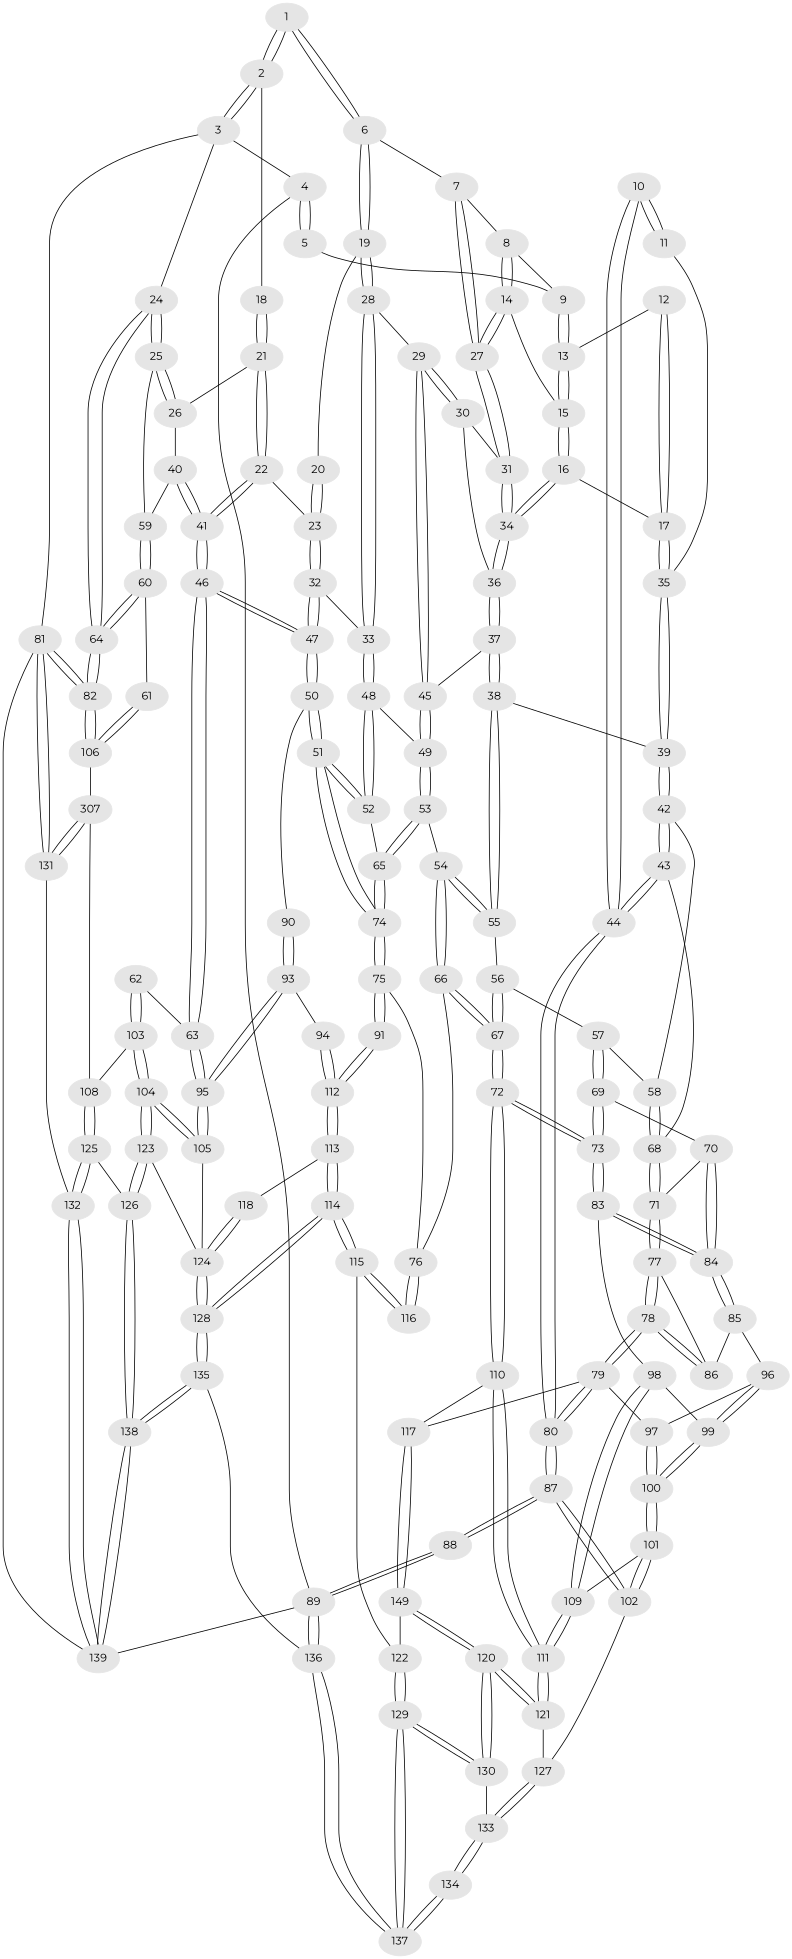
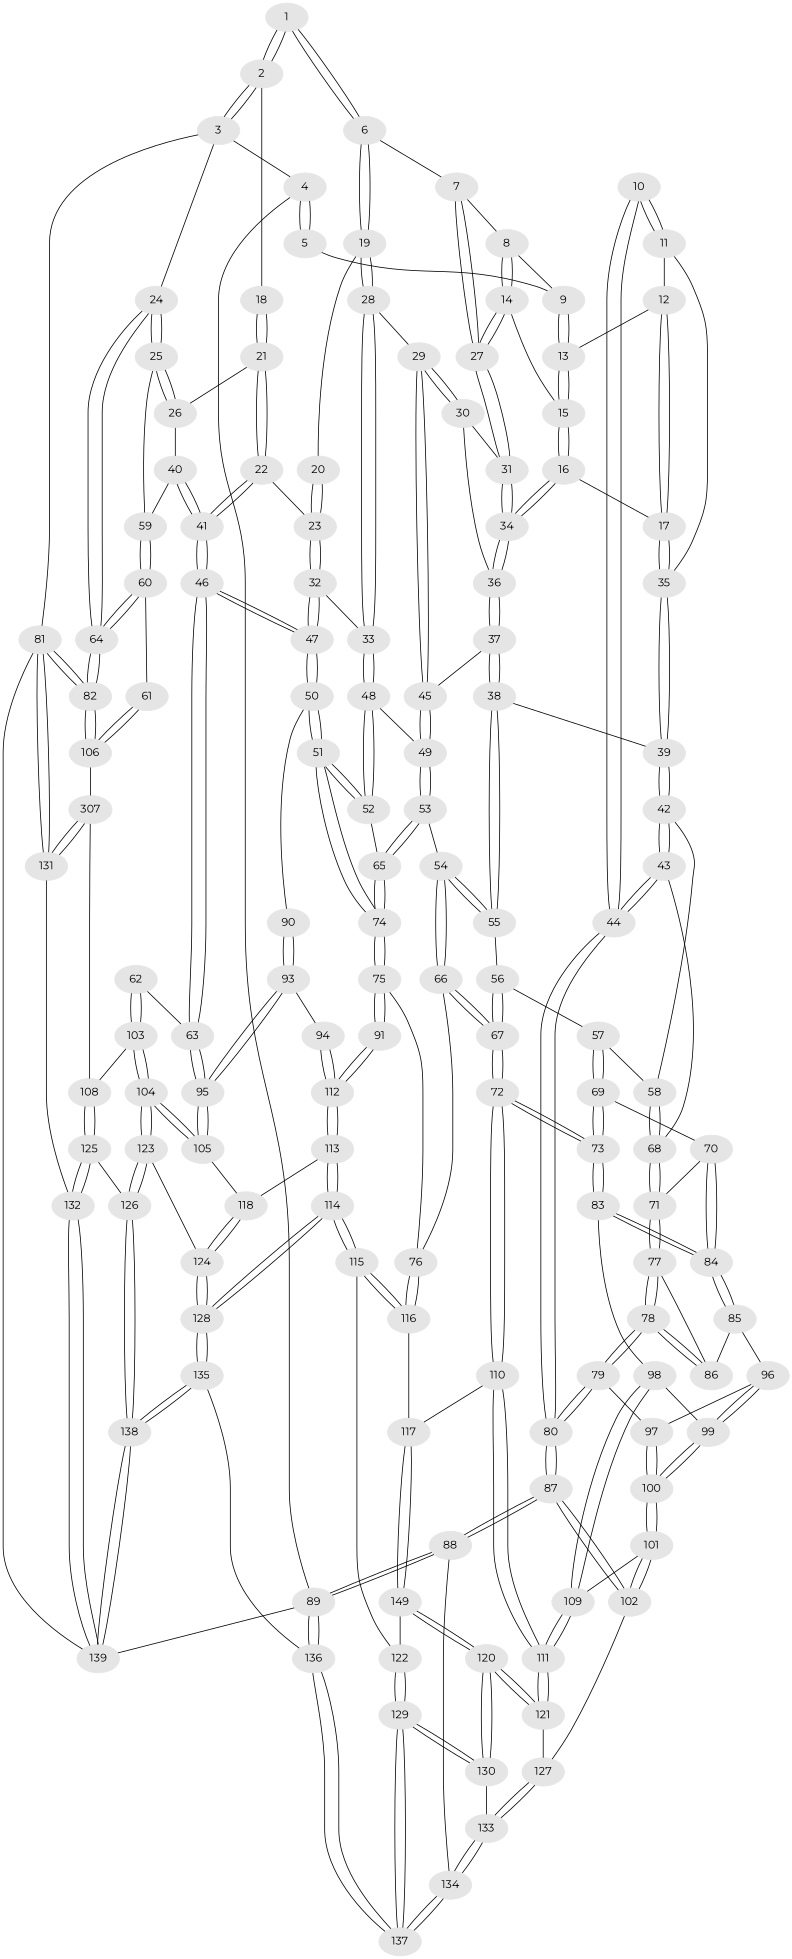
edge "11" -- "12": added
edge "105" -- "124": now "105" -- "118"
edge "79" -- "117": now "116" -- "117"
edge "88" -- "134": added
